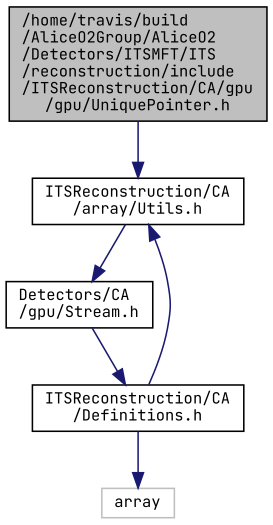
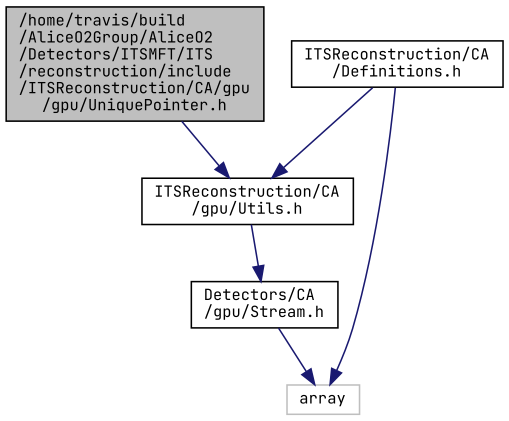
node "ITSReconstruction/CA /array/Utils.h": label "ITSReconstruction/CA /array/Utils.h" -> "ITSReconstruction/CA /gpu/Utils.h"
edge "Detectors/CA /gpu/Stream.h" -> "ITSReconstruction/CA /Definitions.h": now "Detectors/CA /gpu/Stream.h" -> "array"
